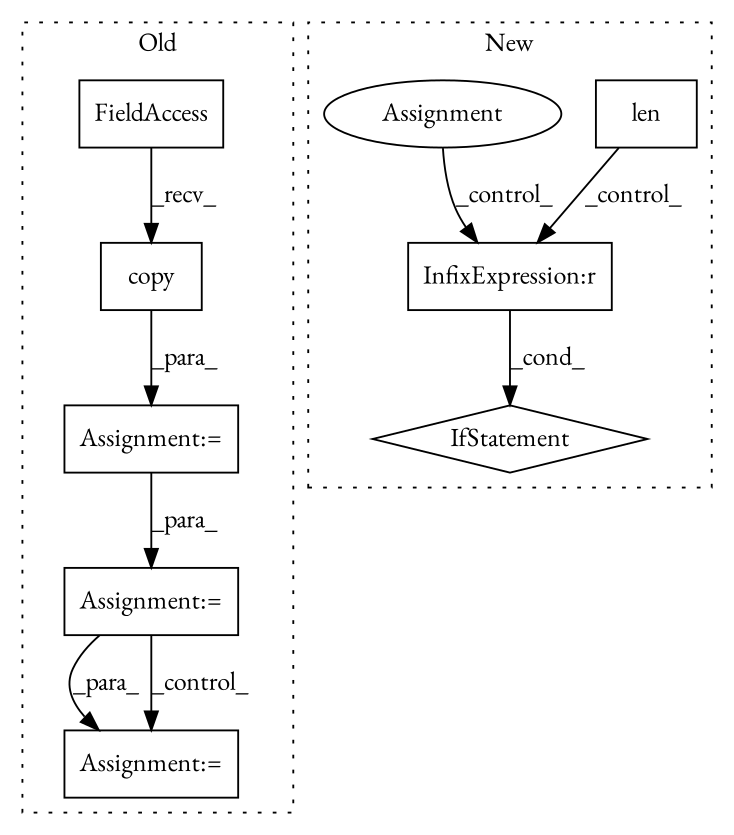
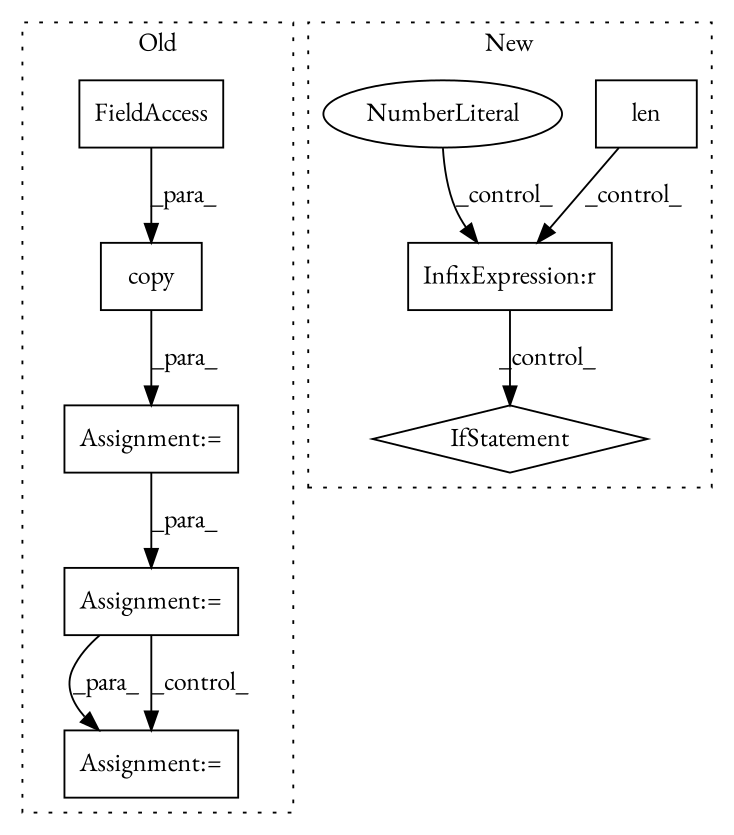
node "Assignment": label "Assignment" -> "NumberLiteral"
edge "FieldAccess" -> "copy": label "_recv_" -> "_para_"
edge "InfixExpression:r" -> "IfStatement": label "_cond_" -> "_control_"
